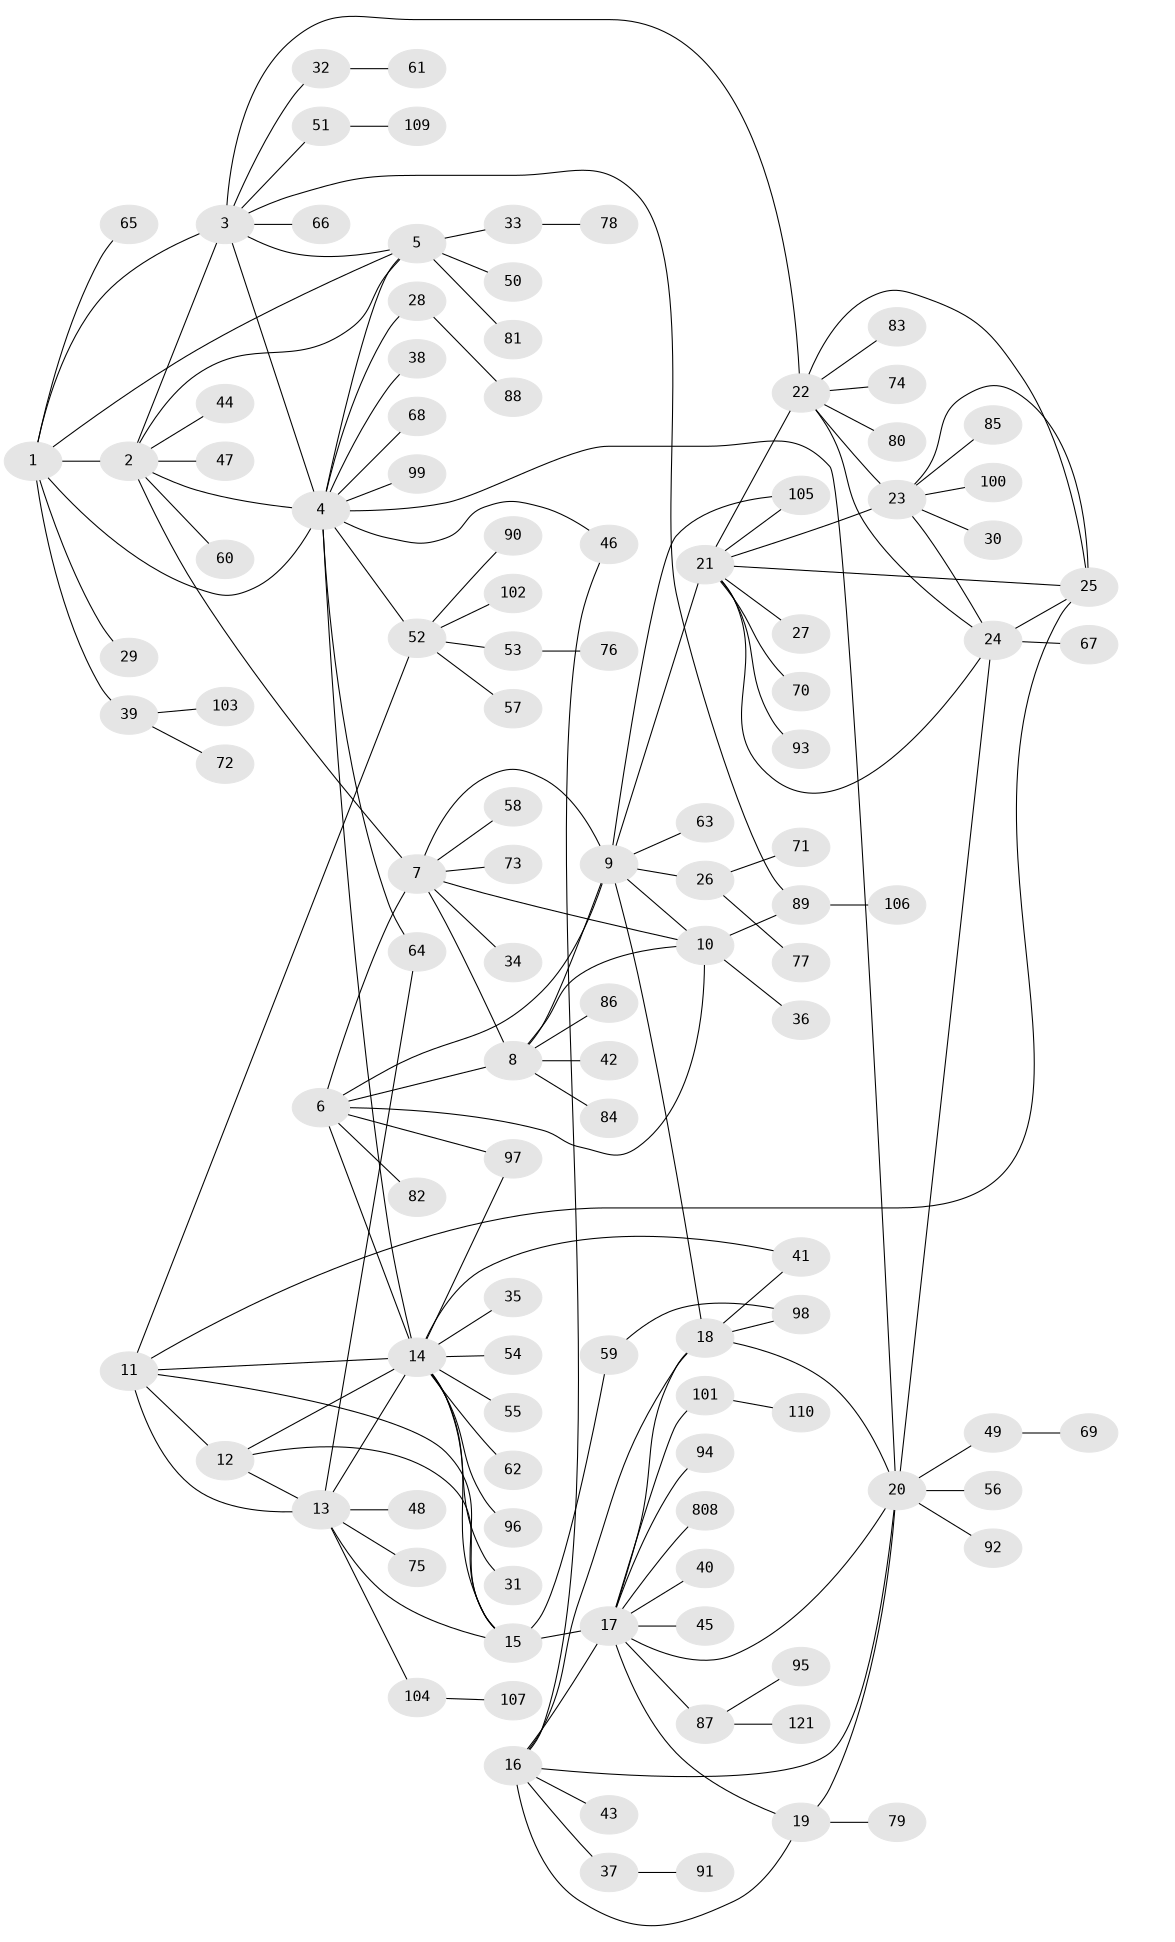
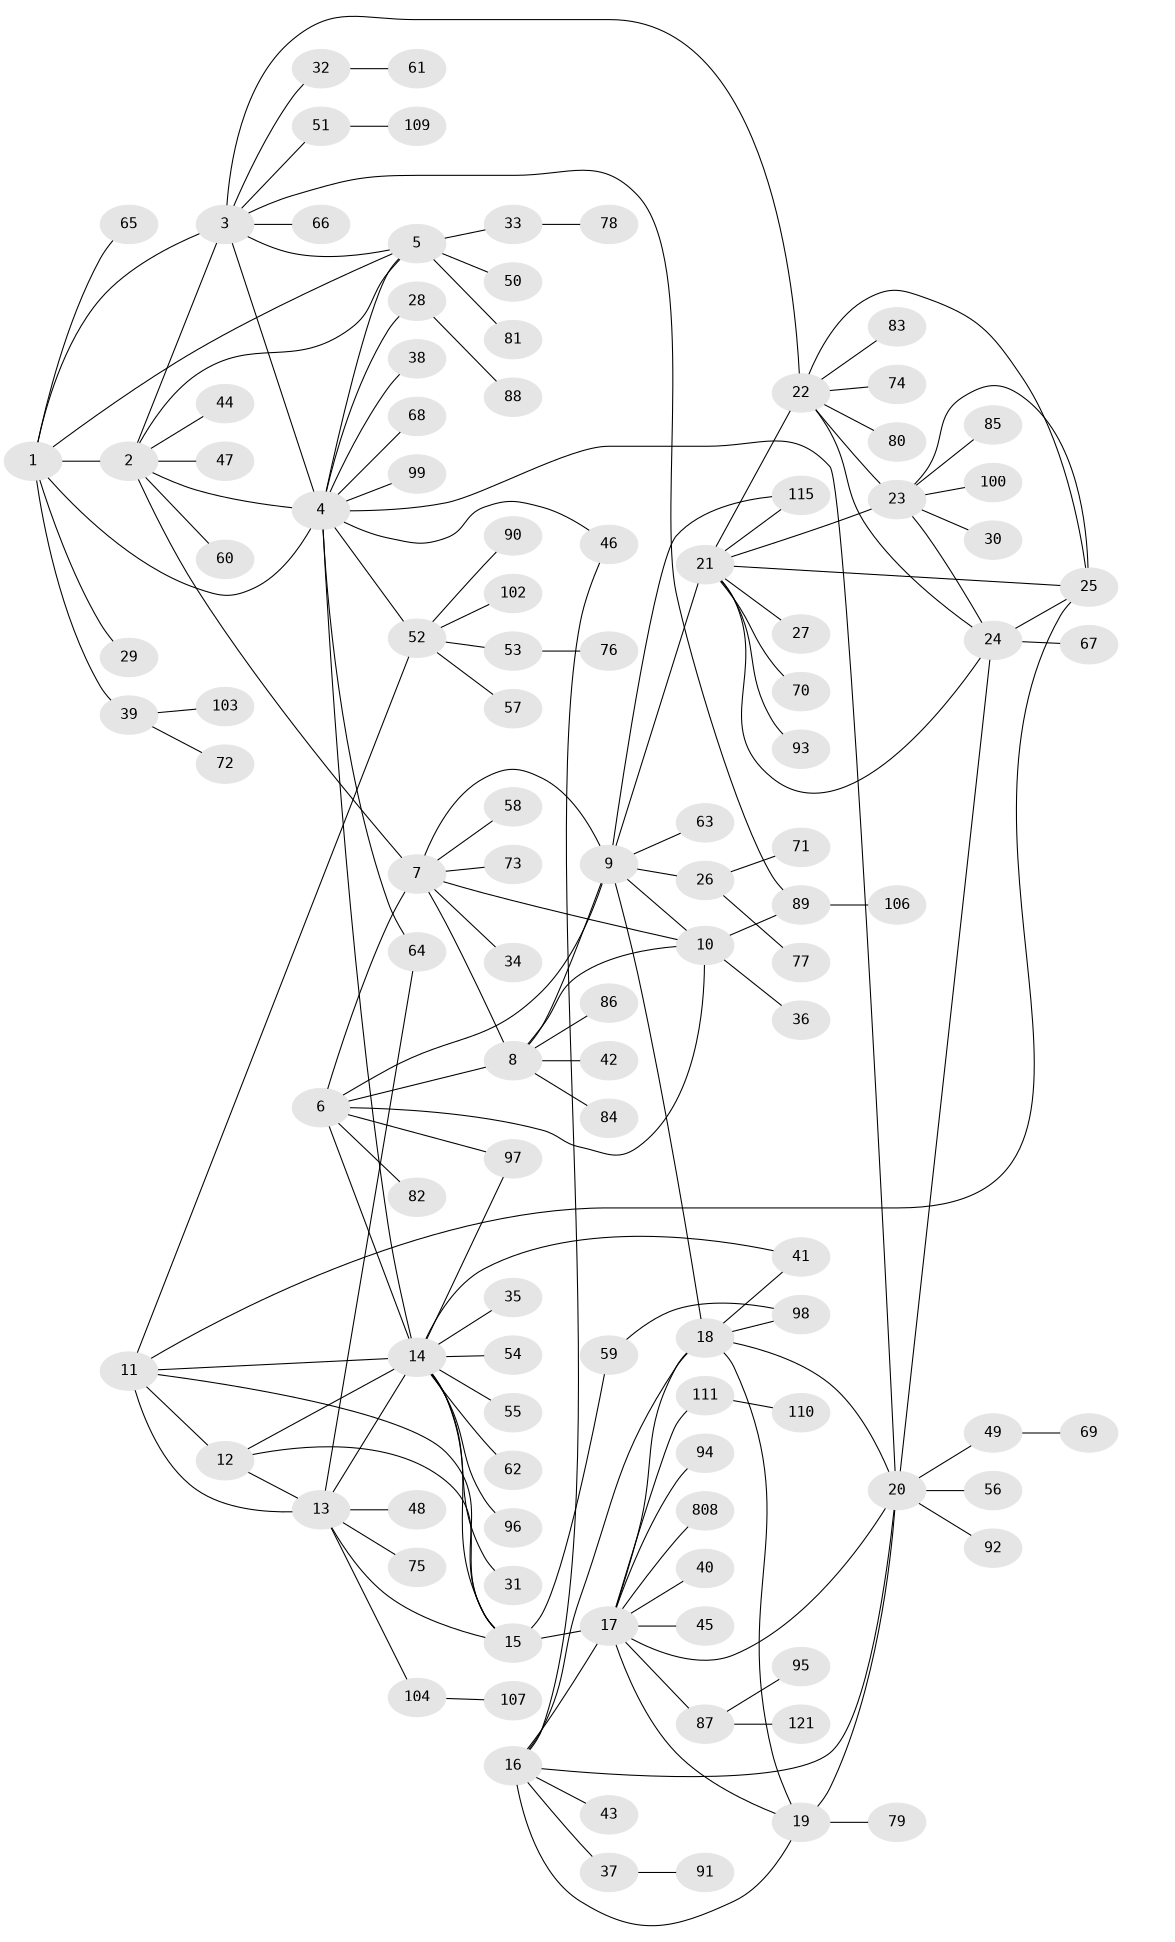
node "105": label "105" -> "115"
node "101": label "101" -> "111"
edge "18" -- "19": added
